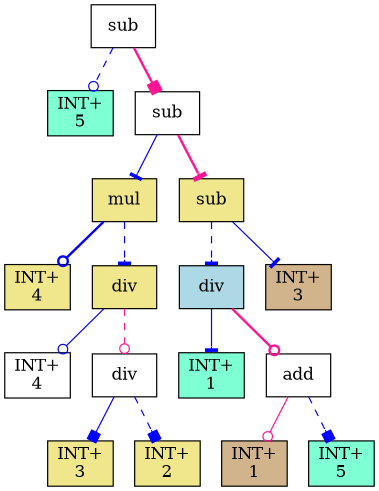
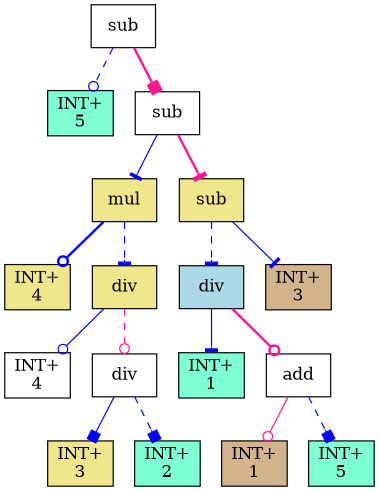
node "INT+ 2": fillcolor khaki -> aquamarine
